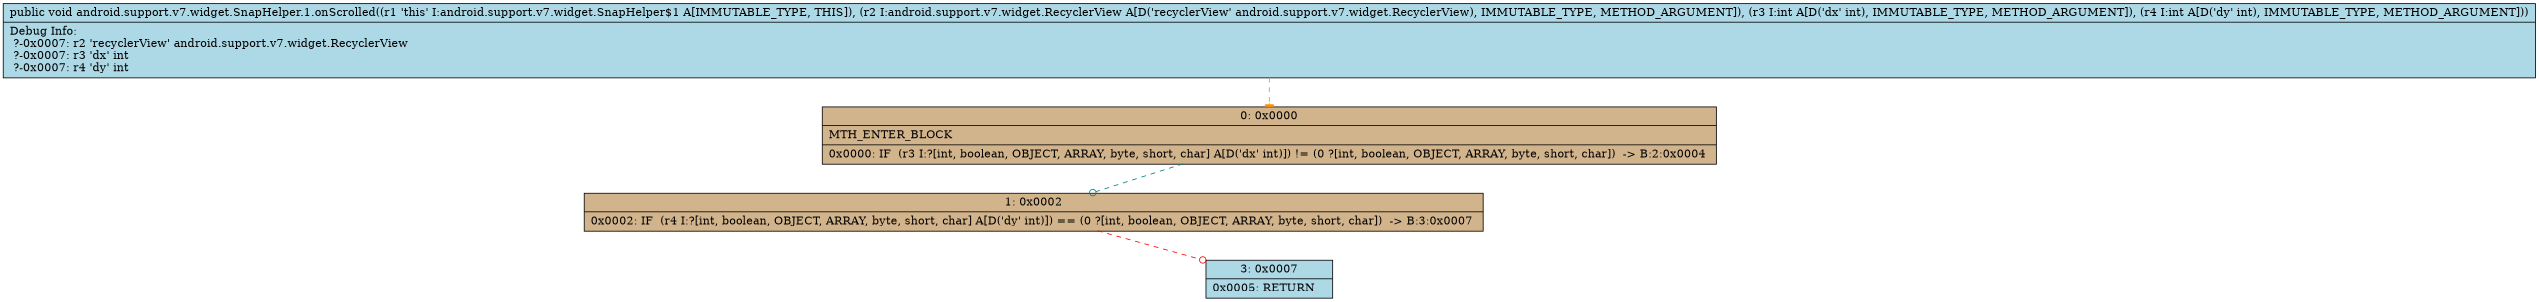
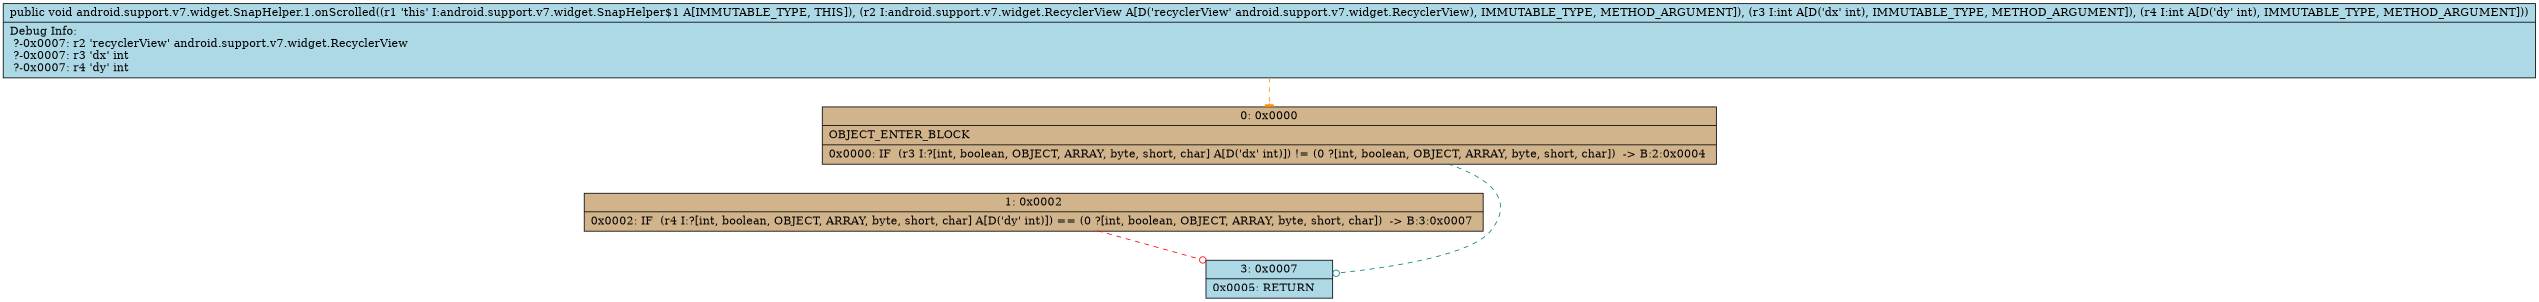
node "0: 0x0000": text "MTH_ENTER_BLOCK" -> "OBJECT_ENTER_BLOCK"
edge "0: 0x0000" -> "1: 0x0002": now "0: 0x0000" -> "3: 0x0007"
